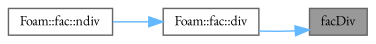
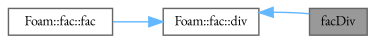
node "Foam::fac::ndiv": label "Foam::fac::ndiv" -> "Foam::fac::fac"
edge "Foam::fac::div" -> "facDiv": reversed
